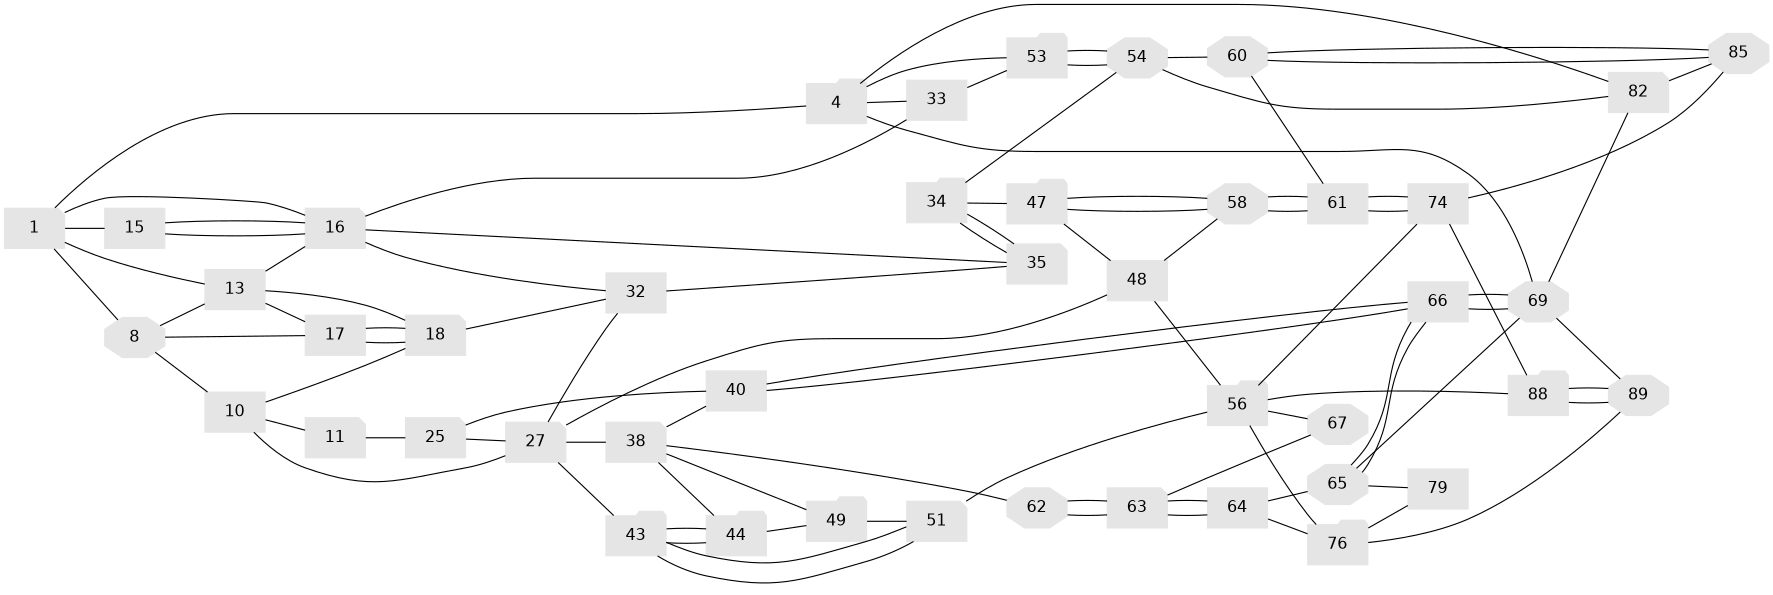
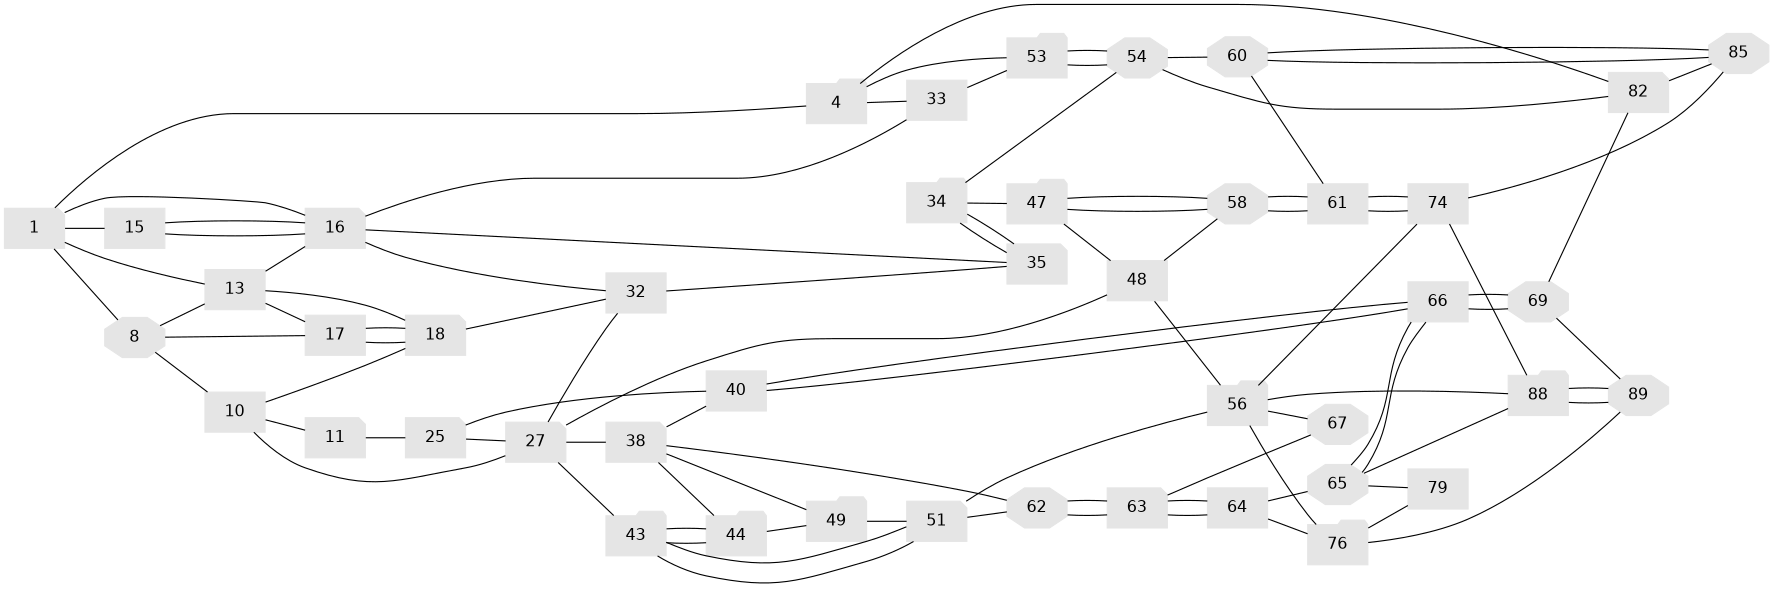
edge "4" -- "69": removed
edge "69" -- "65": now "88" -- "65"
edge "62" -- "51": added
